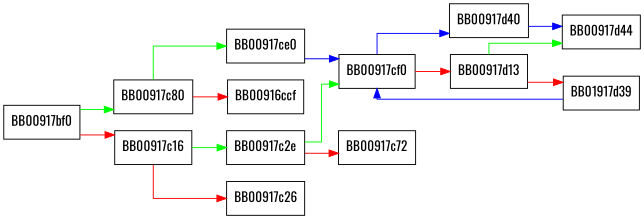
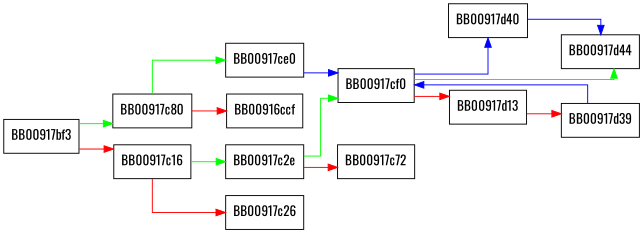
edge "BB00917d13" -> "BB00917d44": now "BB00917cf0" -> "BB00917d44"
node "BB01917d39": label "BB01917d39" -> "BB00917d39"
node "BB00917bf0": label "BB00917bf0" -> "BB00917bf3"
